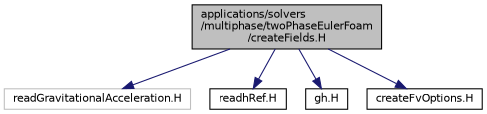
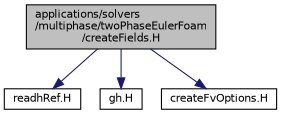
node "readGravitationalAcceleration.H": removed
